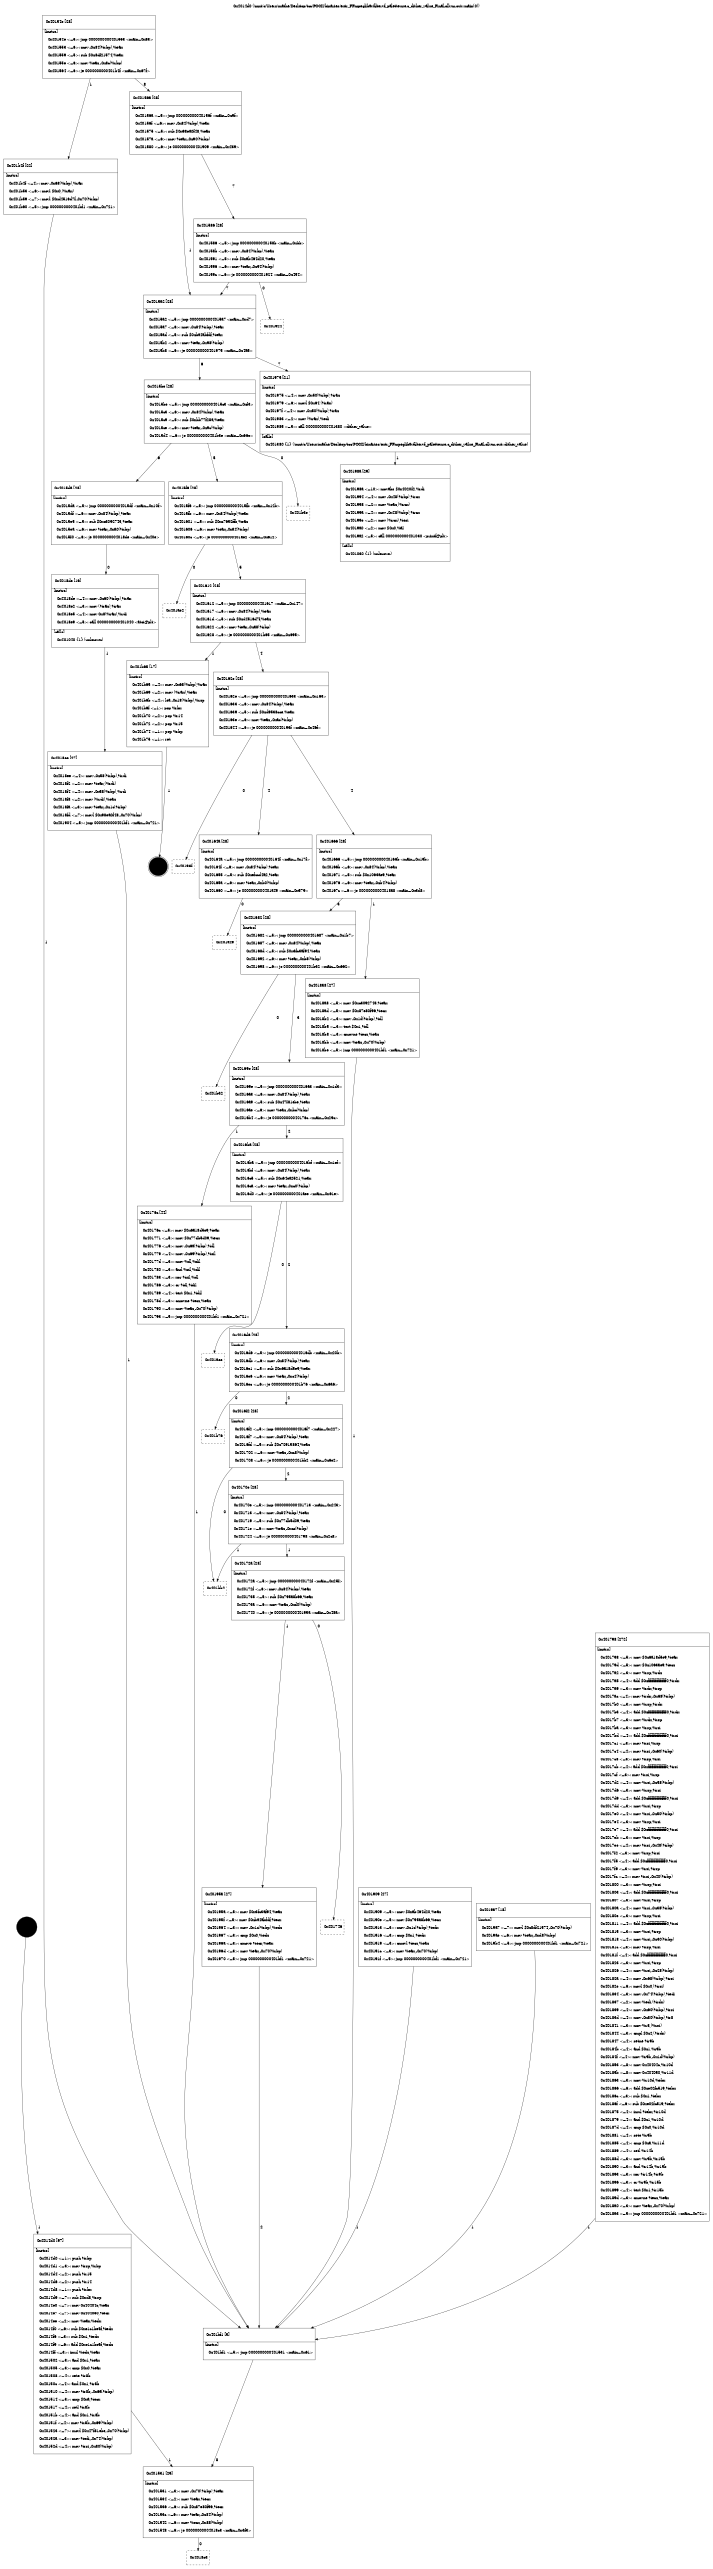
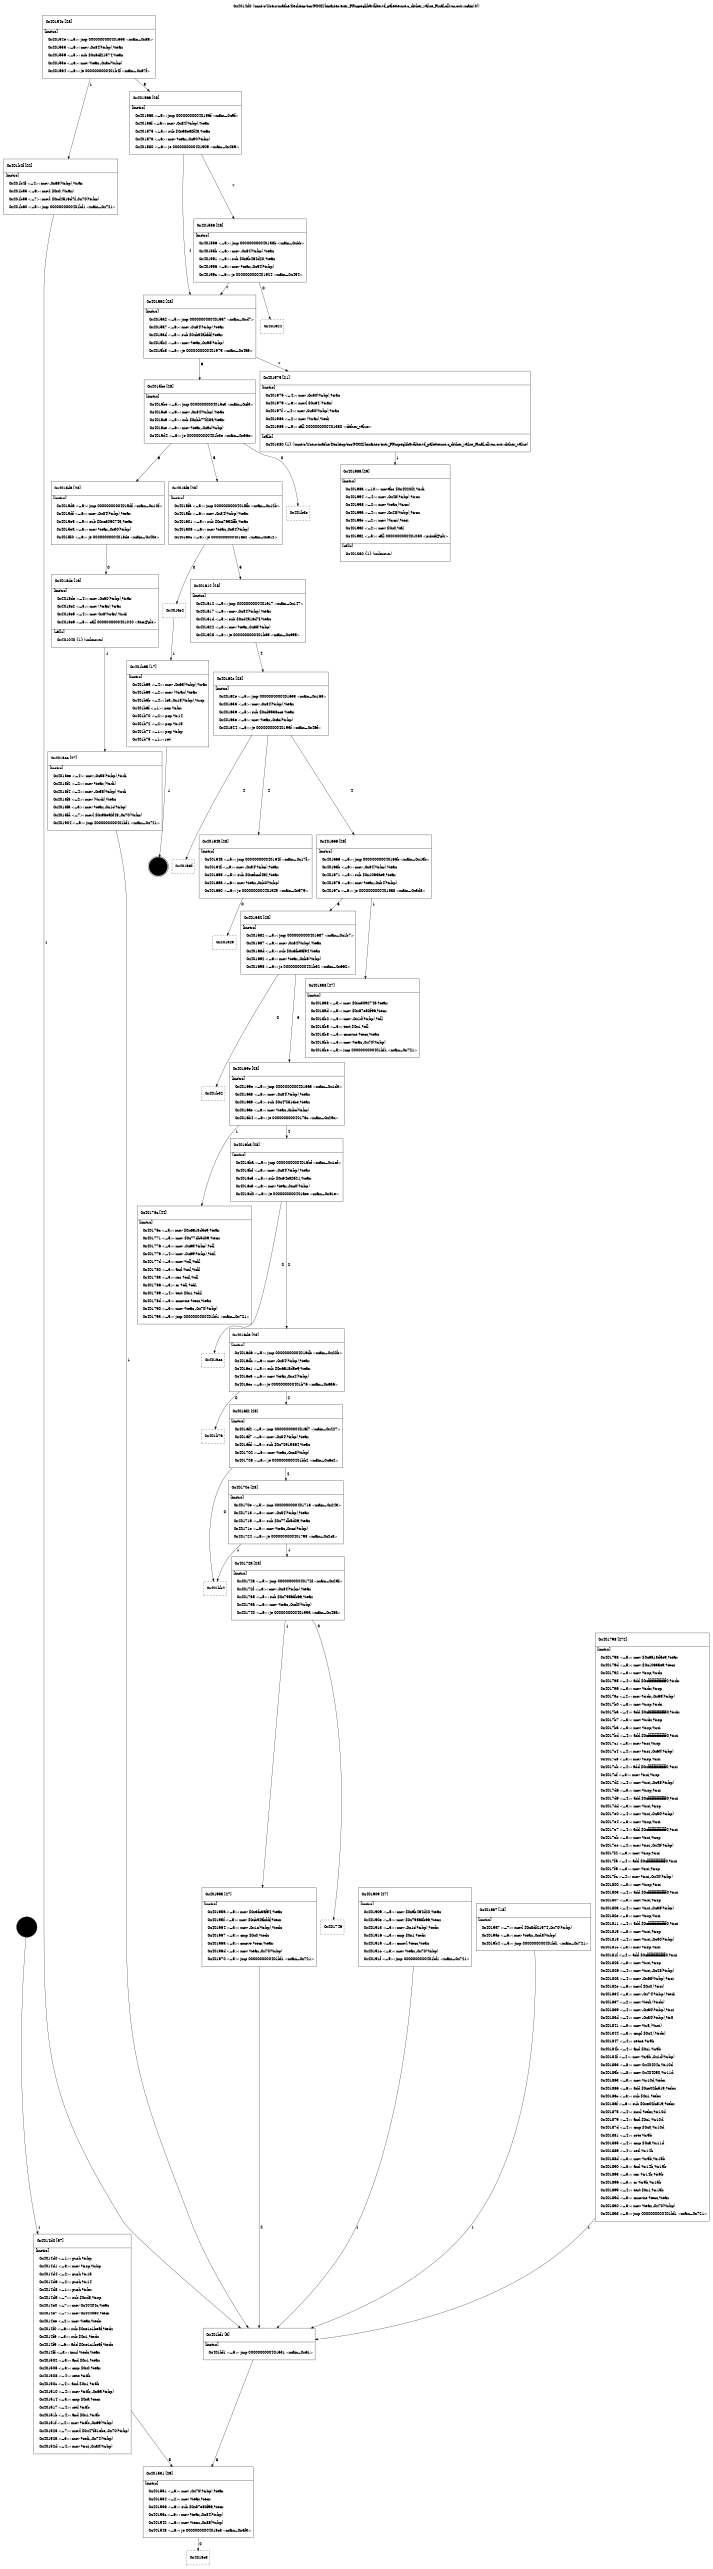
edge "0x401612 [28]" -> "0x401b65 [17]": now "0x401ae2" -> "0x401b65 [17]"
edge "0x40162e [28]" -> "0x40193f": label " 0" -> " 4"
edge "0x4018a8 [27]" -> "0x401bf1 [5]": removed, label "1"
edge "0x40176c [44]" -> "0x401bf1 [5]": removed, label "1"
edge "0x4014d0 [97]" -> "0x401531 [29]": label " 1" -> " 5"
